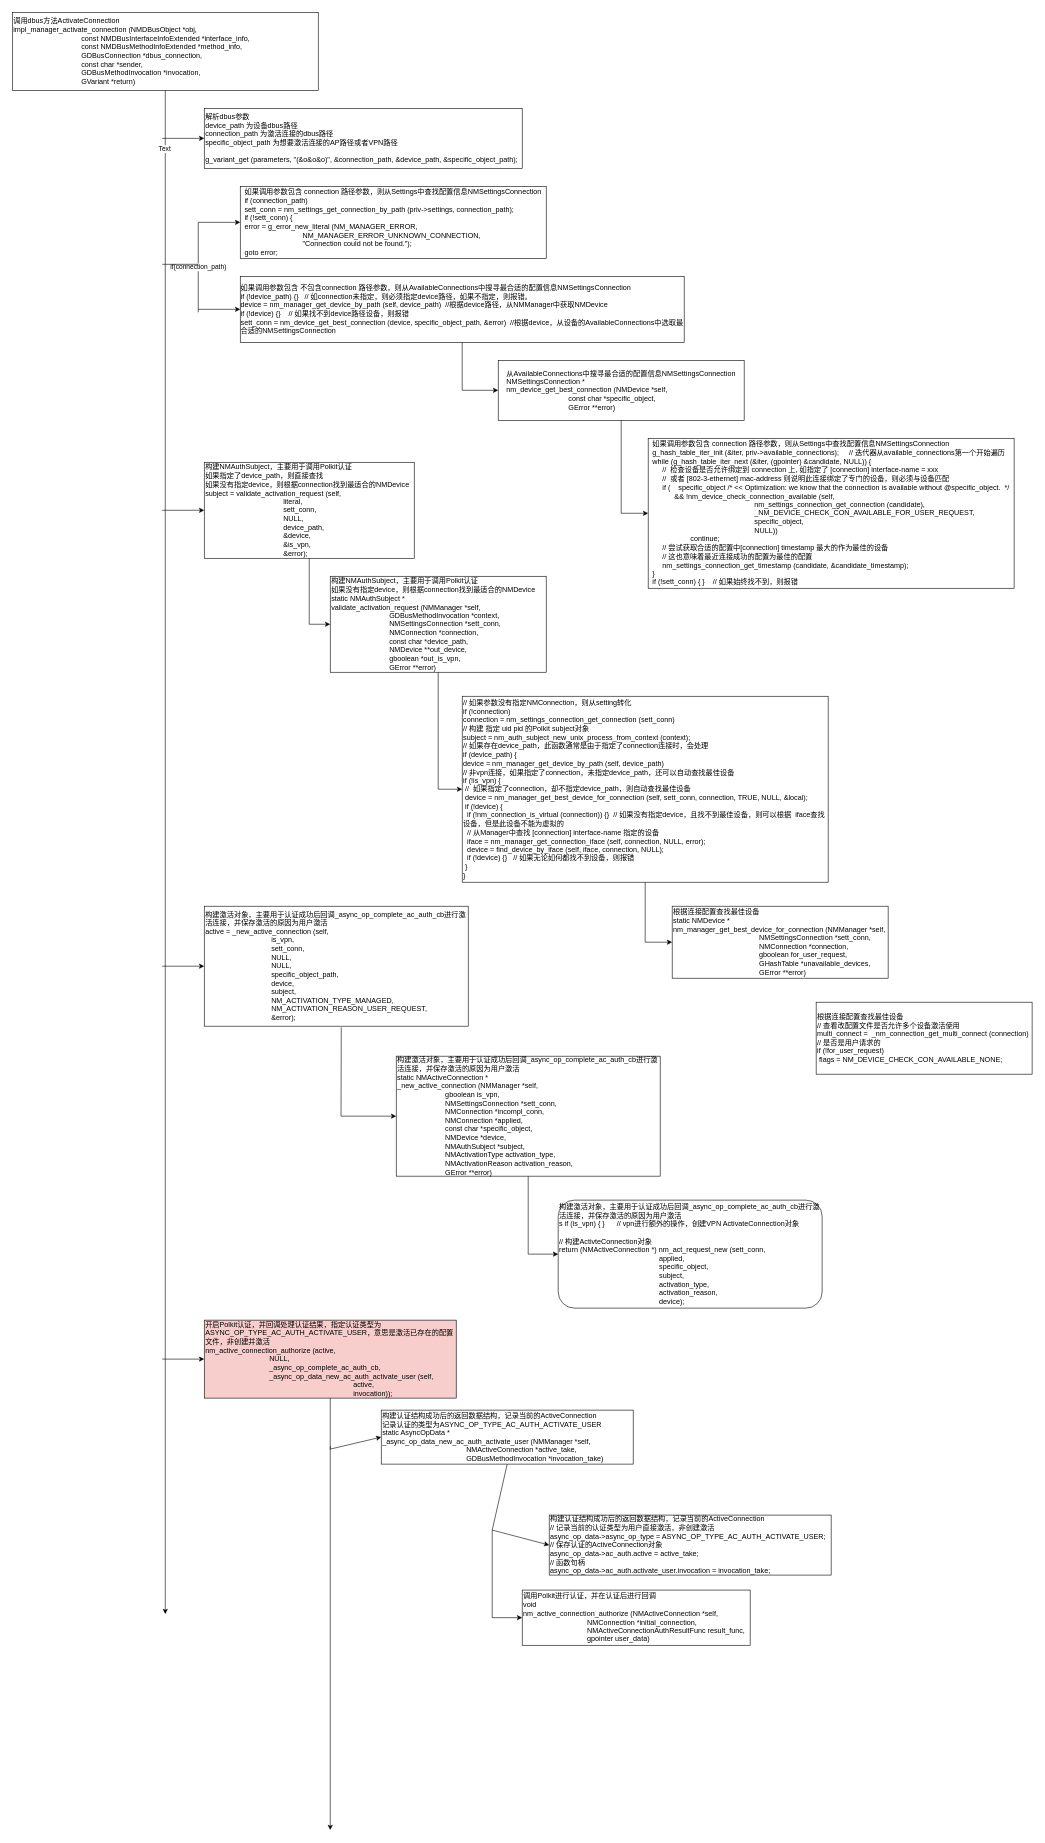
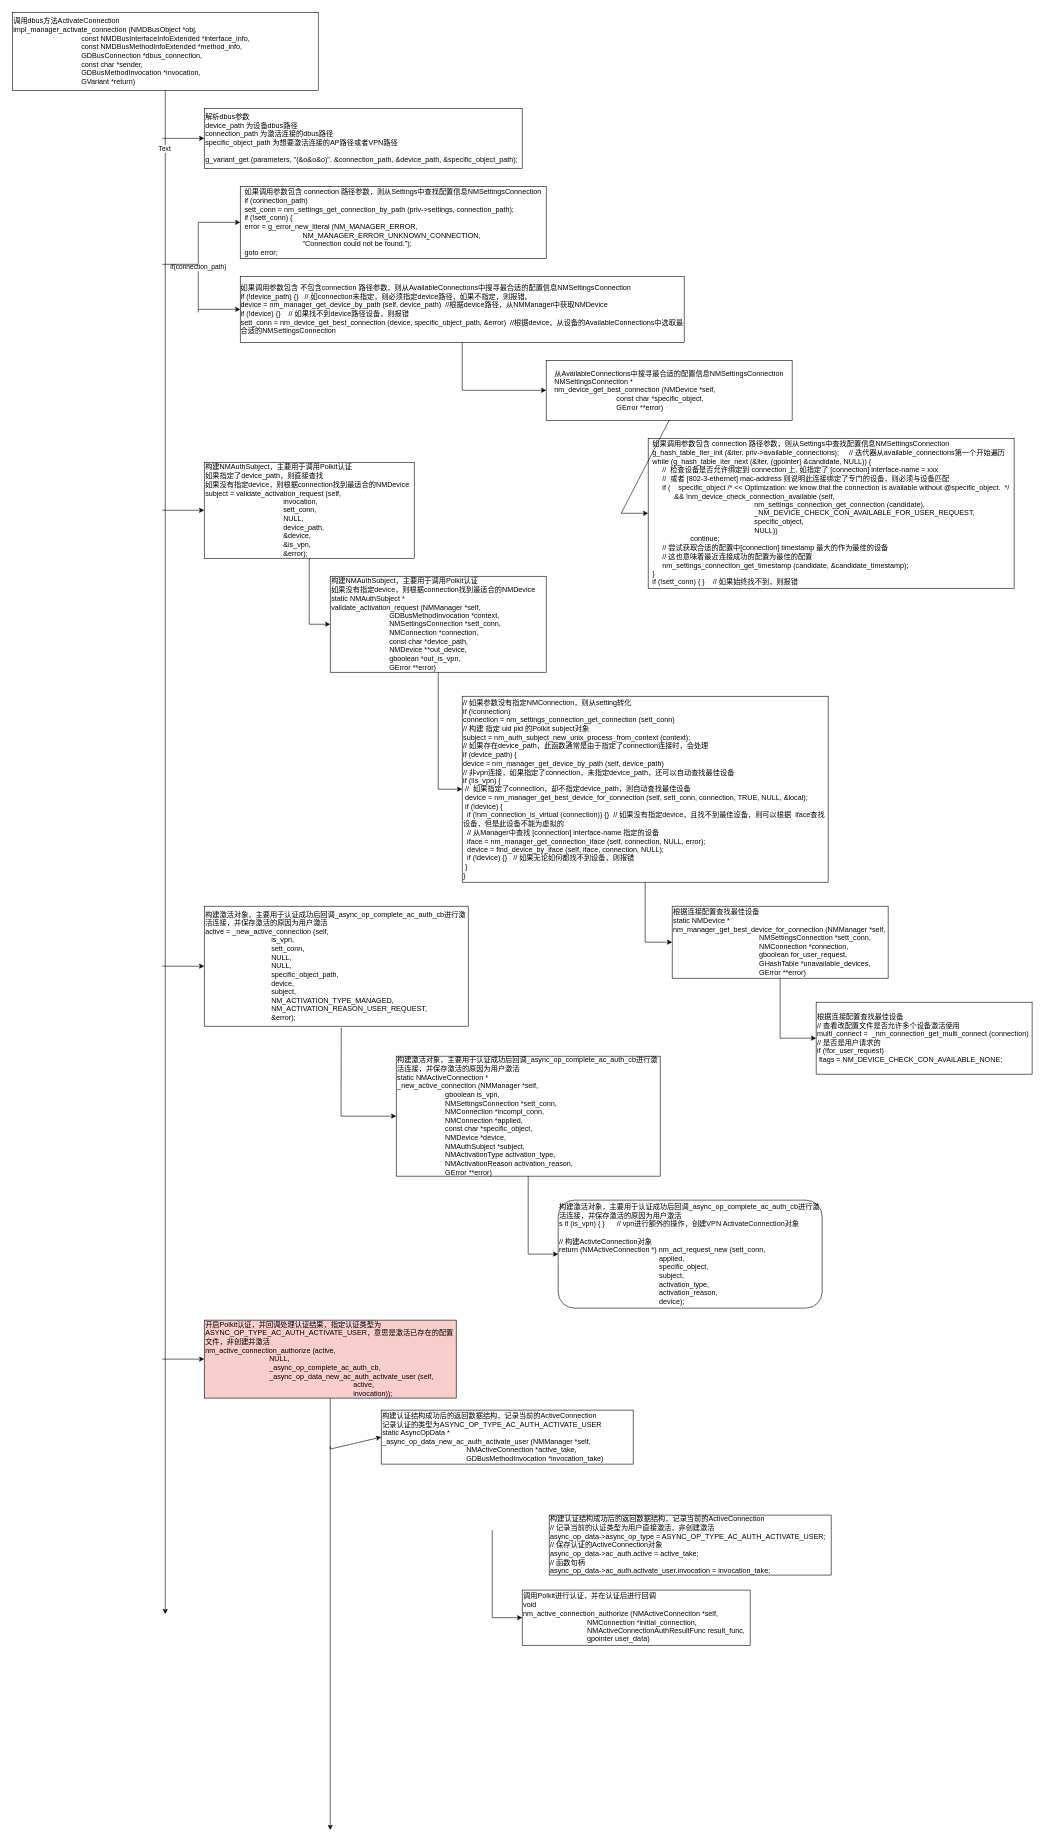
node "从AvailableConnections中搜寻最合适的配置信息NMSettingsConnection NMSettingsConnection * nm_device_get_best_connection (NMDevice *self, const char *specific_object, GError **error)": moved (621, 390) -> (669, 390)
node "构建NMAuthSubject，主要用于调用Polkit认证 如果指定了device_path，则直接查找 如果没有指定device，则根据connection找到最适合的NMDevice subject = validate_activation_request (self, literal, sett_conn, NULL, device_path, &device, &is_vpn, &error);": label "构建NMAuthSubject，主要用于调用Polkit认证 如果指定了device_path，则直接查找 如果没有指定device，则根据connection找到最适合的NMDevice subject = validate_activation_request (self, literal, sett_conn, NULL, device_path, &device, &is_vpn, &error);" -> "构建NMAuthSubject，主要用于调用Polkit认证 如果指定了device_path，则直接查找 如果没有指定device，则根据connection找到最适合的NMDevice subject = validate_activation_request (self, invocation, sett_conn, NULL, device_path, &device, &is_vpn, &error);"
edge "根据连接配置查找最佳设备 static NMDevice * nm_manager_get_best_device_for_connection (NMManager *self, NMSettingsConnection *sett_conn, NMConnection *connection, gboolean for_user_request, GHashTable *unavailable_devices, GError **error)" -> "根据连接配置查找最佳设备 // 查看改配置文件是否允许多个设备激活使用 multi_connect = _nm_connection_get_multi_connect (connection) // 是否是用户请求的 if (!for_user_request) flags = NM_DEVICE_CHECK_CON_AVAILABLE_NONE;": added
edge "构建认证结构成功后的返回数据结构，记录当前的ActiveConnection 记录认证的类型为ASYNC_OP_TYPE_AC_AUTH_ACTIVATE_USER static AsyncOpData * _async_op_data_new_ac_auth_activate_user (NMManager *self, NMActiveConnection *active_take, GDBusMethodInvocation *invocation_take)" -> "构建认证结构成功后的返回数据结构，记录当前的ActiveConnection // 记录当前的认证类型为用户直接激活，非创建激活 async_op_data->async_op_type = ASYNC_OP_TYPE_AC_AUTH_ACTIVATE_USER; // 保存认证的ActiveConnection对象 async_op_data->ac_auth.active = active_take; // 函数句柄 async_op_data->ac_auth.activate_user.invocation = invocation_take;": removed
